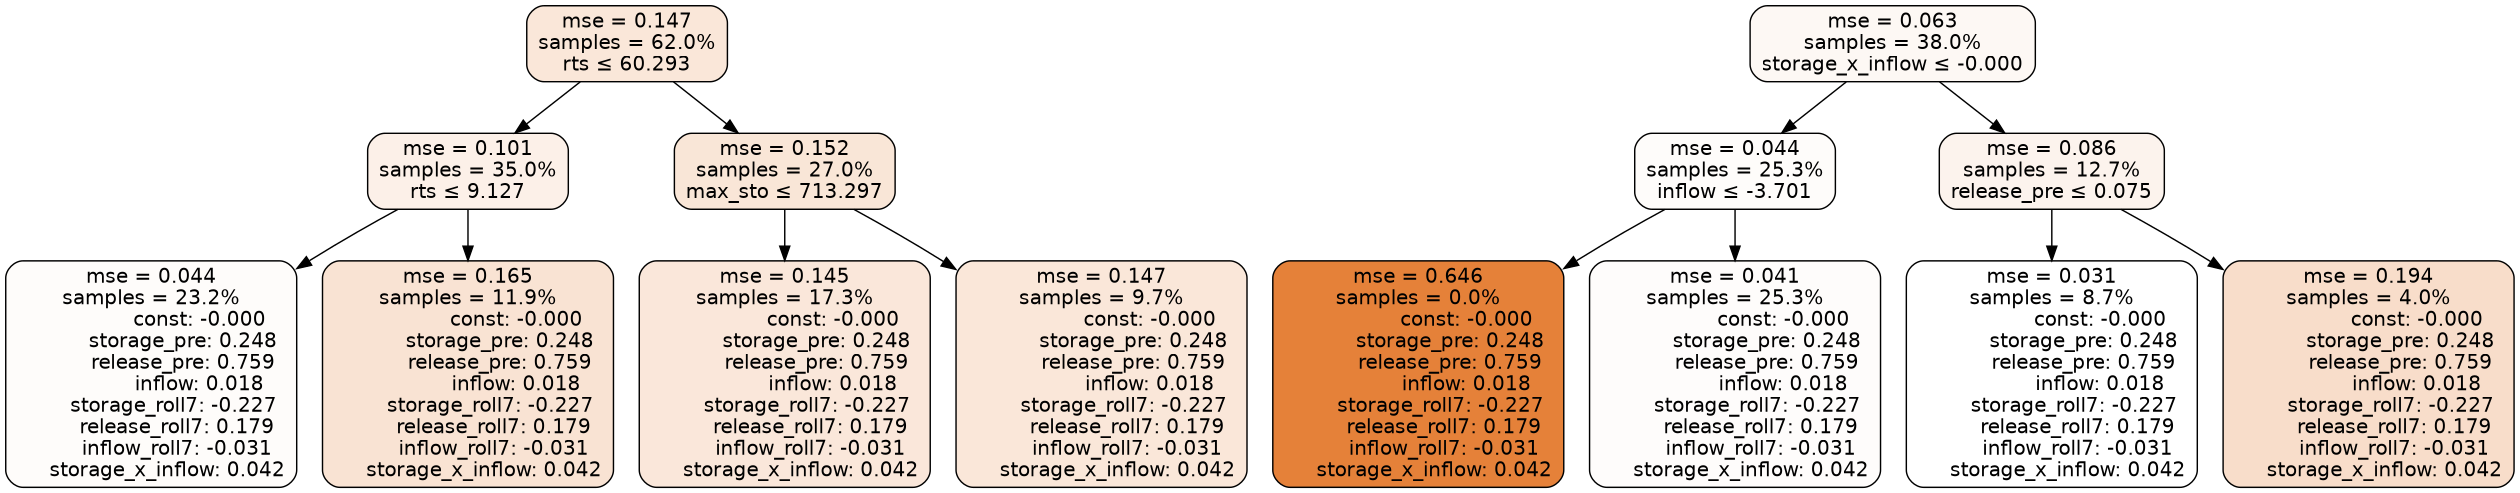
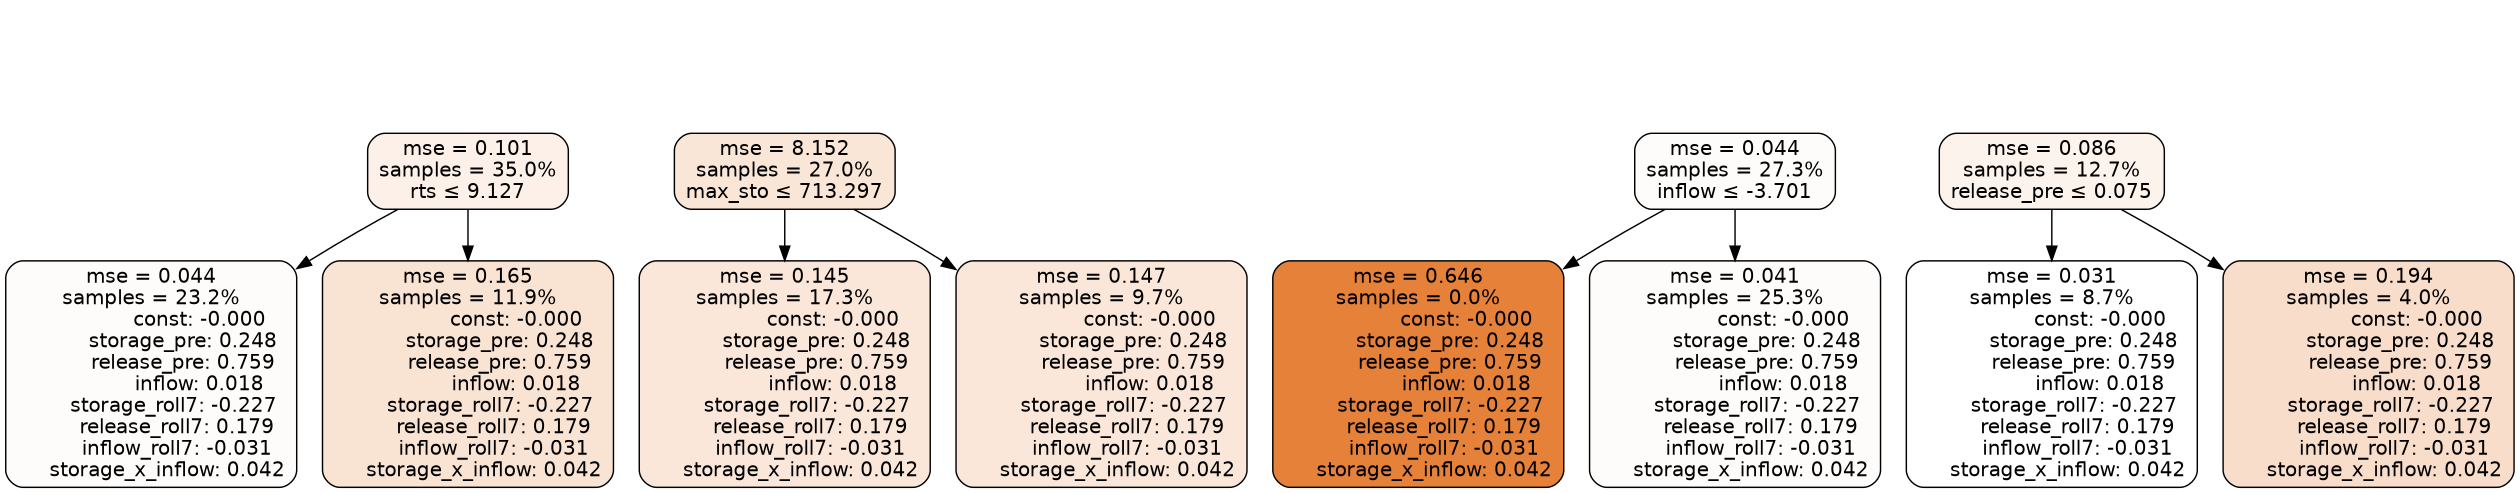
node "mse = 0.147 samples = 62.0% rts ≤ 60.293": removed
node "mse = 0.063 samples = 38.0% storage_x_inflow ≤ -0.000": removed
node "mse = 0.152 samples = 27.0% max_sto ≤ 713.297": label "mse = 0.152 samples = 27.0% max_sto ≤ 713.297" -> "mse = 8.152 samples = 27.0% max_sto ≤ 713.297"
node "mse = 0.044 samples = 25.3% inflow ≤ -3.701": label "mse = 0.044 samples = 25.3% inflow ≤ -3.701" -> "mse = 0.044 samples = 27.3% inflow ≤ -3.701"
